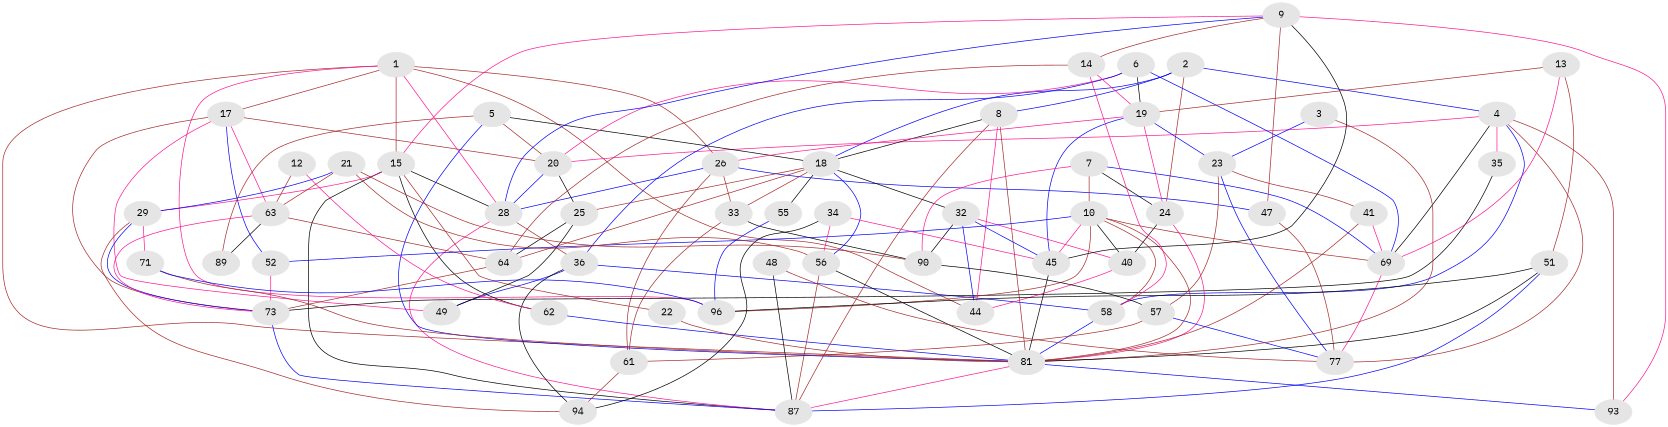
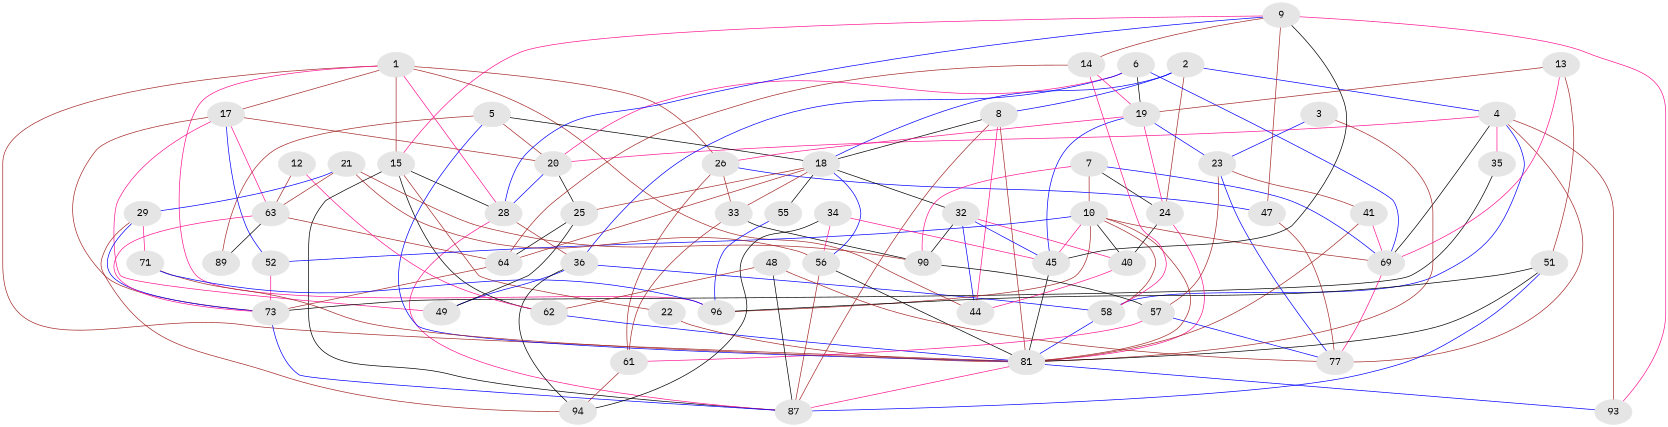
edge "26" -- "28": removed
edge "15" -- "29": removed
edge "48" -- "62": added
edge "57" -- "61": color brown -> deeppink
